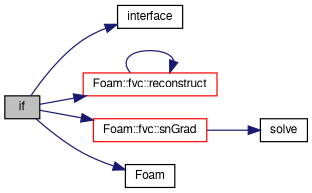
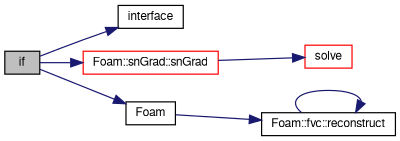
node "Foam::fvc::reconstruct": color red -> black
edge "if" -> "Foam::fvc::reconstruct": now "Foam" -> "Foam::fvc::reconstruct"
node "Foam::fvc::snGrad": label "Foam::fvc::snGrad" -> "Foam::snGrad::snGrad"
node "solve": color black -> red
